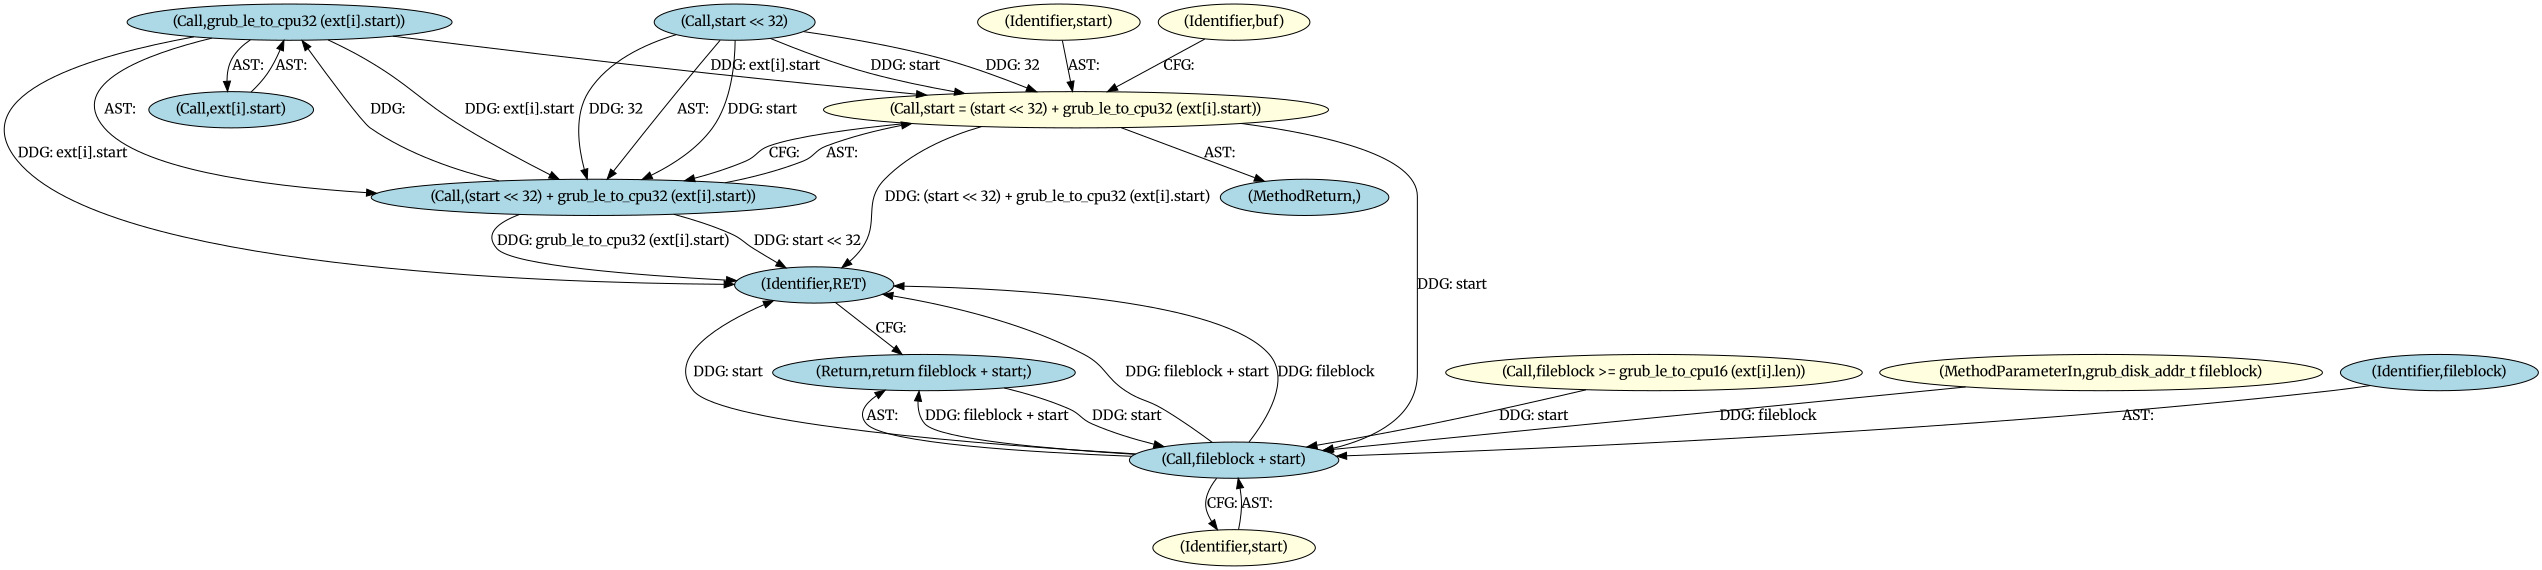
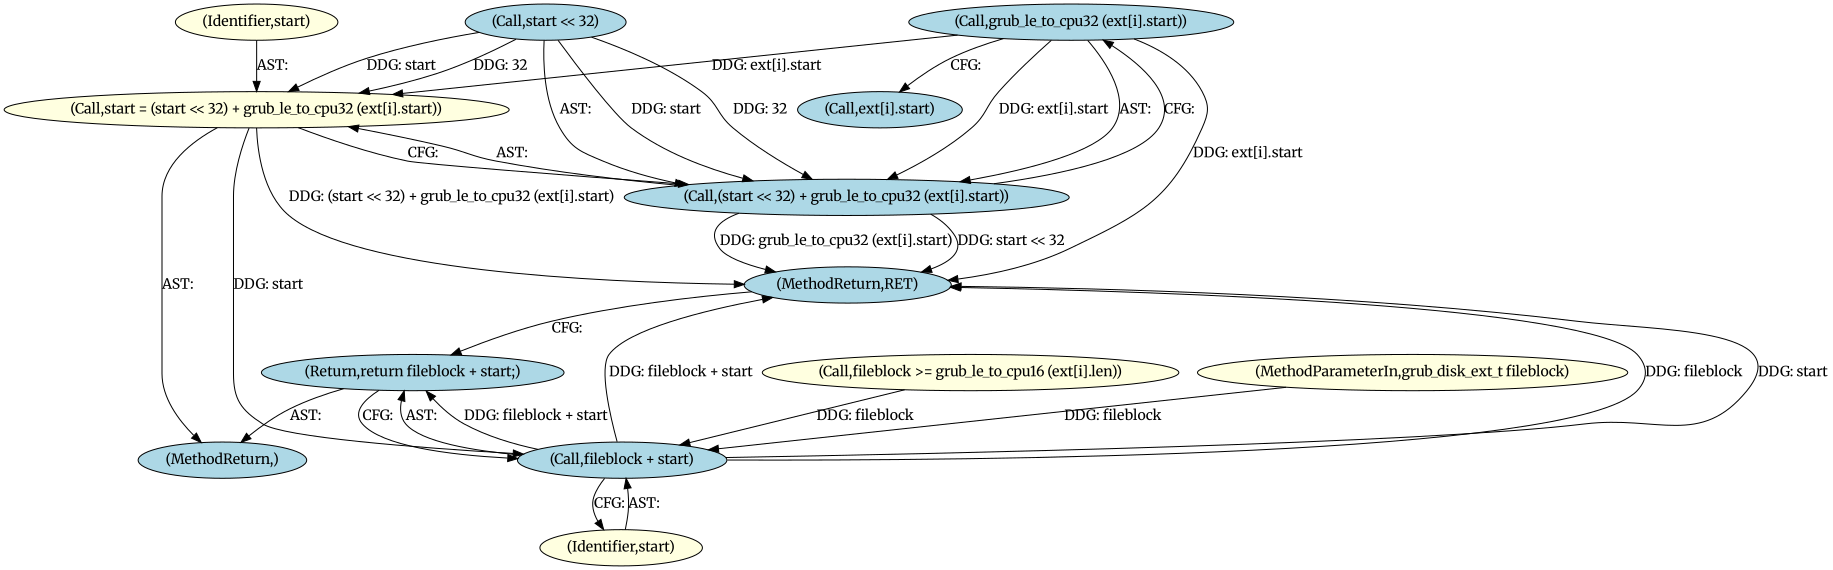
node "(Identifier,buf)": removed
edge "(Call,grub_le_to_cpu32 (ext[i].start))" -> "(Call,ext[i].start)": label "AST: " -> "CFG: "
edge "(Call,ext[i].start)" -> "(Call,grub_le_to_cpu32 (ext[i].start))": removed, label "AST:"
edge "(Call,(start << 32) + grub_le_to_cpu32 (ext[i].start))" -> "(Call,grub_le_to_cpu32 (ext[i].start))": label "DDG: " -> "CFG: "
node "(Identifier,RET)": label "(Identifier,RET)" -> "(MethodReturn,RET)"
node "(MethodParameterIn,grub_disk_addr_t fileblock)": label "(MethodParameterIn,grub_disk_addr_t fileblock)" -> "(MethodParameterIn,grub_disk_ext_t fileblock)"
node "(Identifier,fileblock)": removed
edge "(Return,return fileblock + start;)" -> "(MethodReturn,)": added, label "AST:"
edge "(Return,return fileblock + start;)" -> "(Call,fileblock + start)": label "DDG: start" -> "CFG: "
edge "(Call,fileblock >= grub_le_to_cpu16 (ext[i].len))" -> "(Call,fileblock + start)": label "DDG: start" -> "DDG: fileblock"
